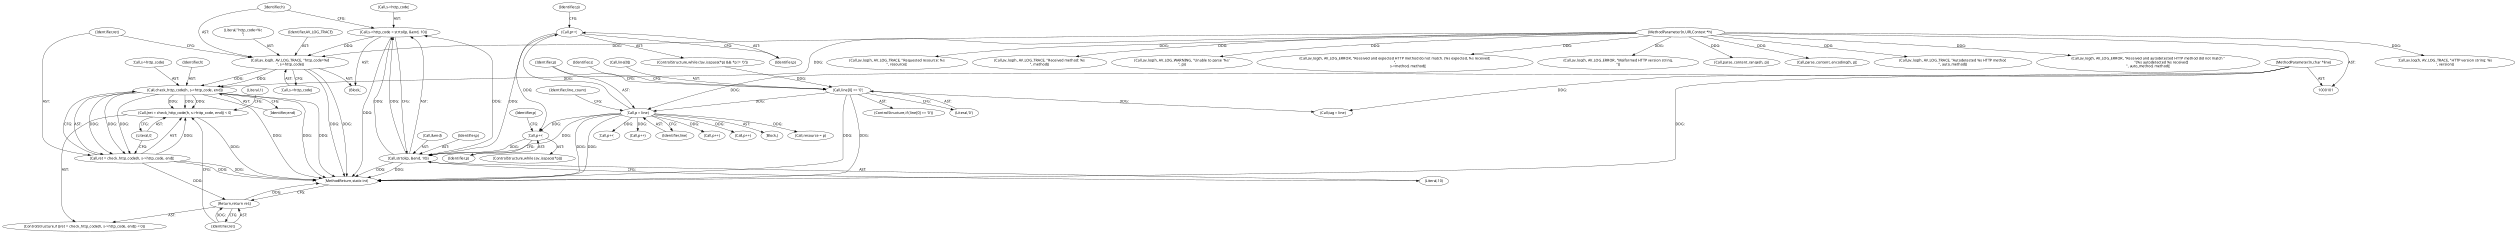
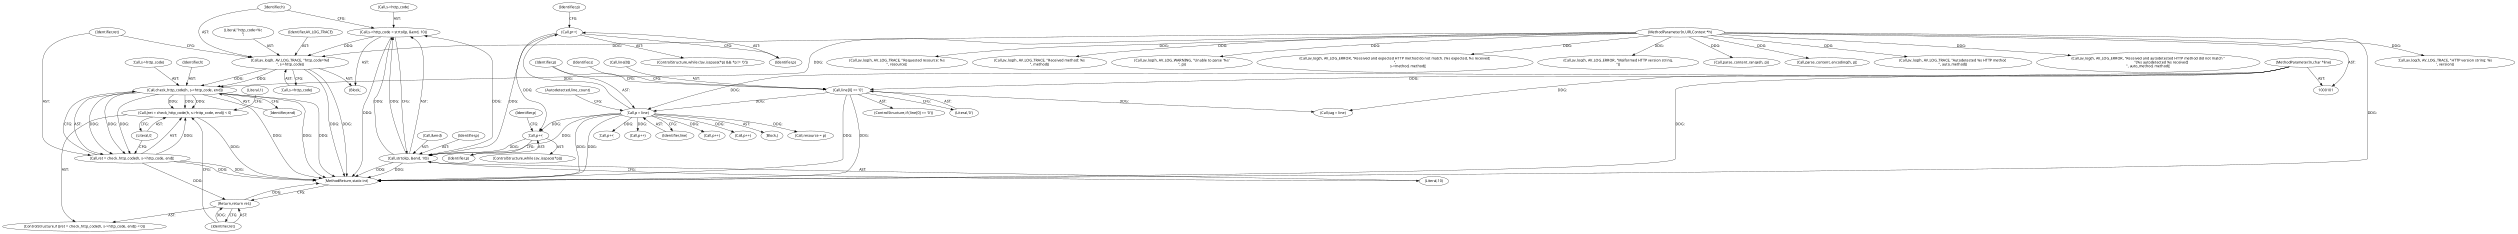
edge "(ControlStructure,while (!av_isspace(*p) && *p != '0'))" -> "(Call,line[0] == '0')": now "(MethodParameterIn,char *line)" -> "(Call,line[0] == '0')"
node "(Identifier,line_count)": label "(Identifier,line_count)" -> "(Autodetected,line_count)"
edge "(MethodParameterIn,URLContext *h)" -> "(MethodReturn,static int)": added, label "DDG:"
